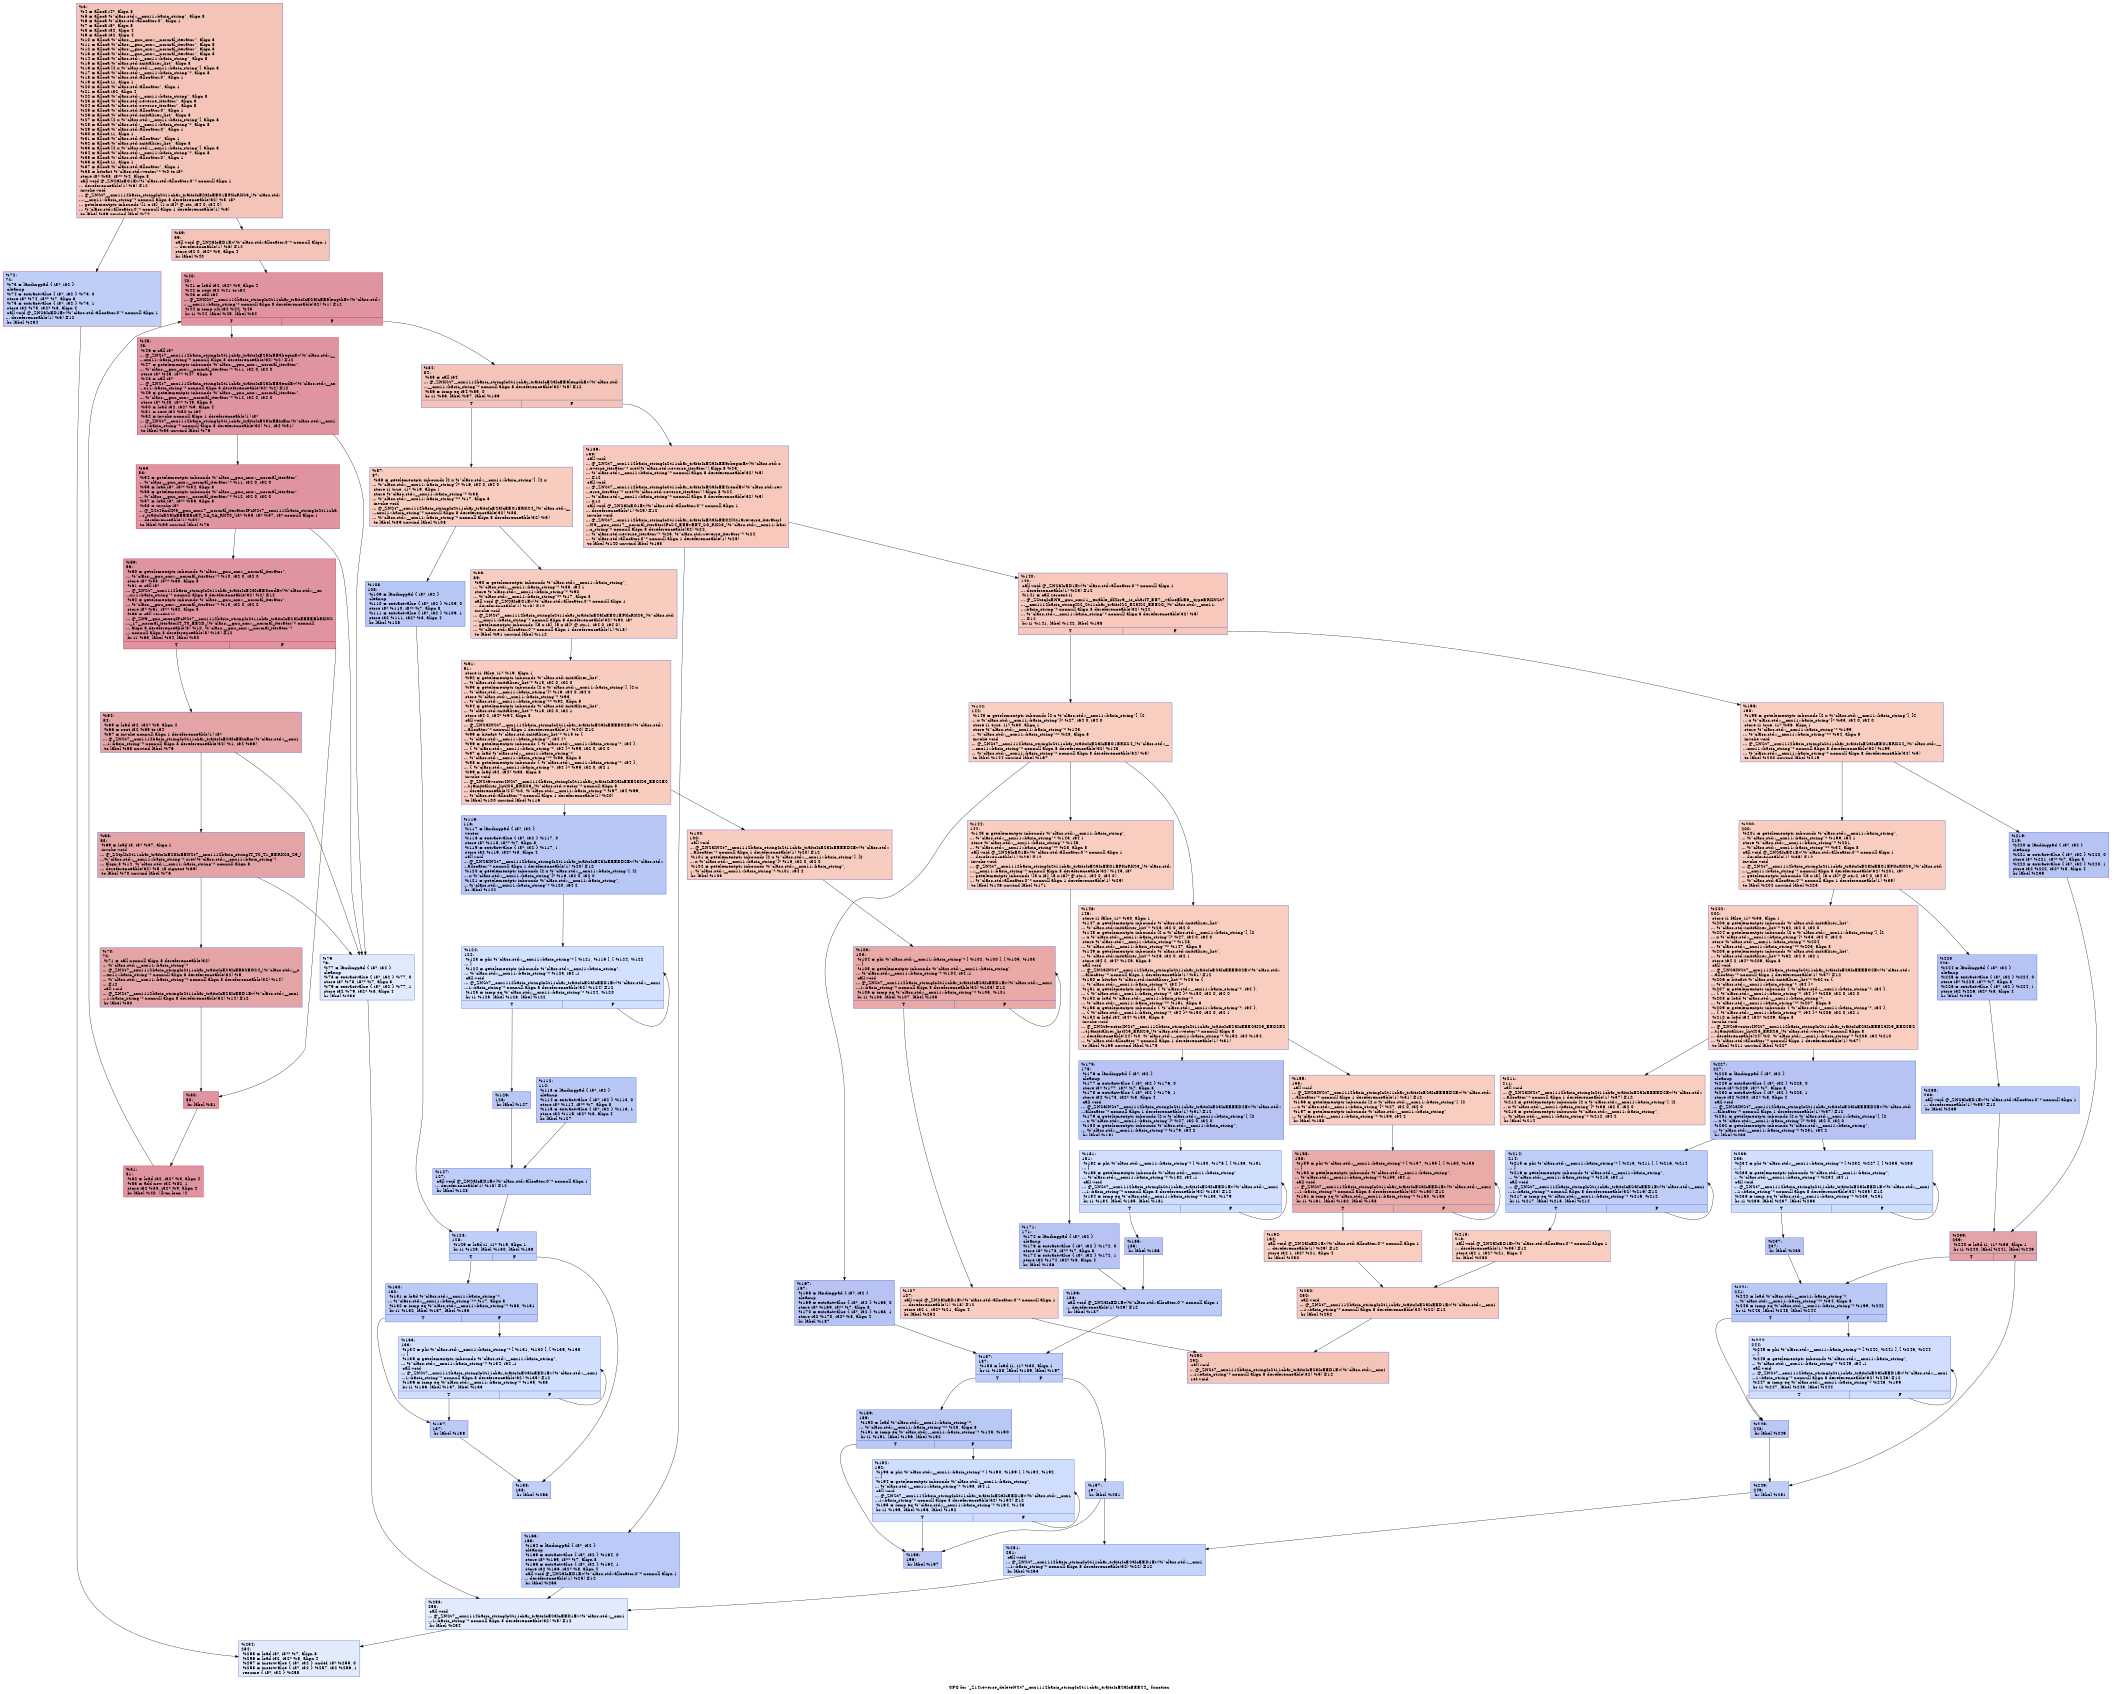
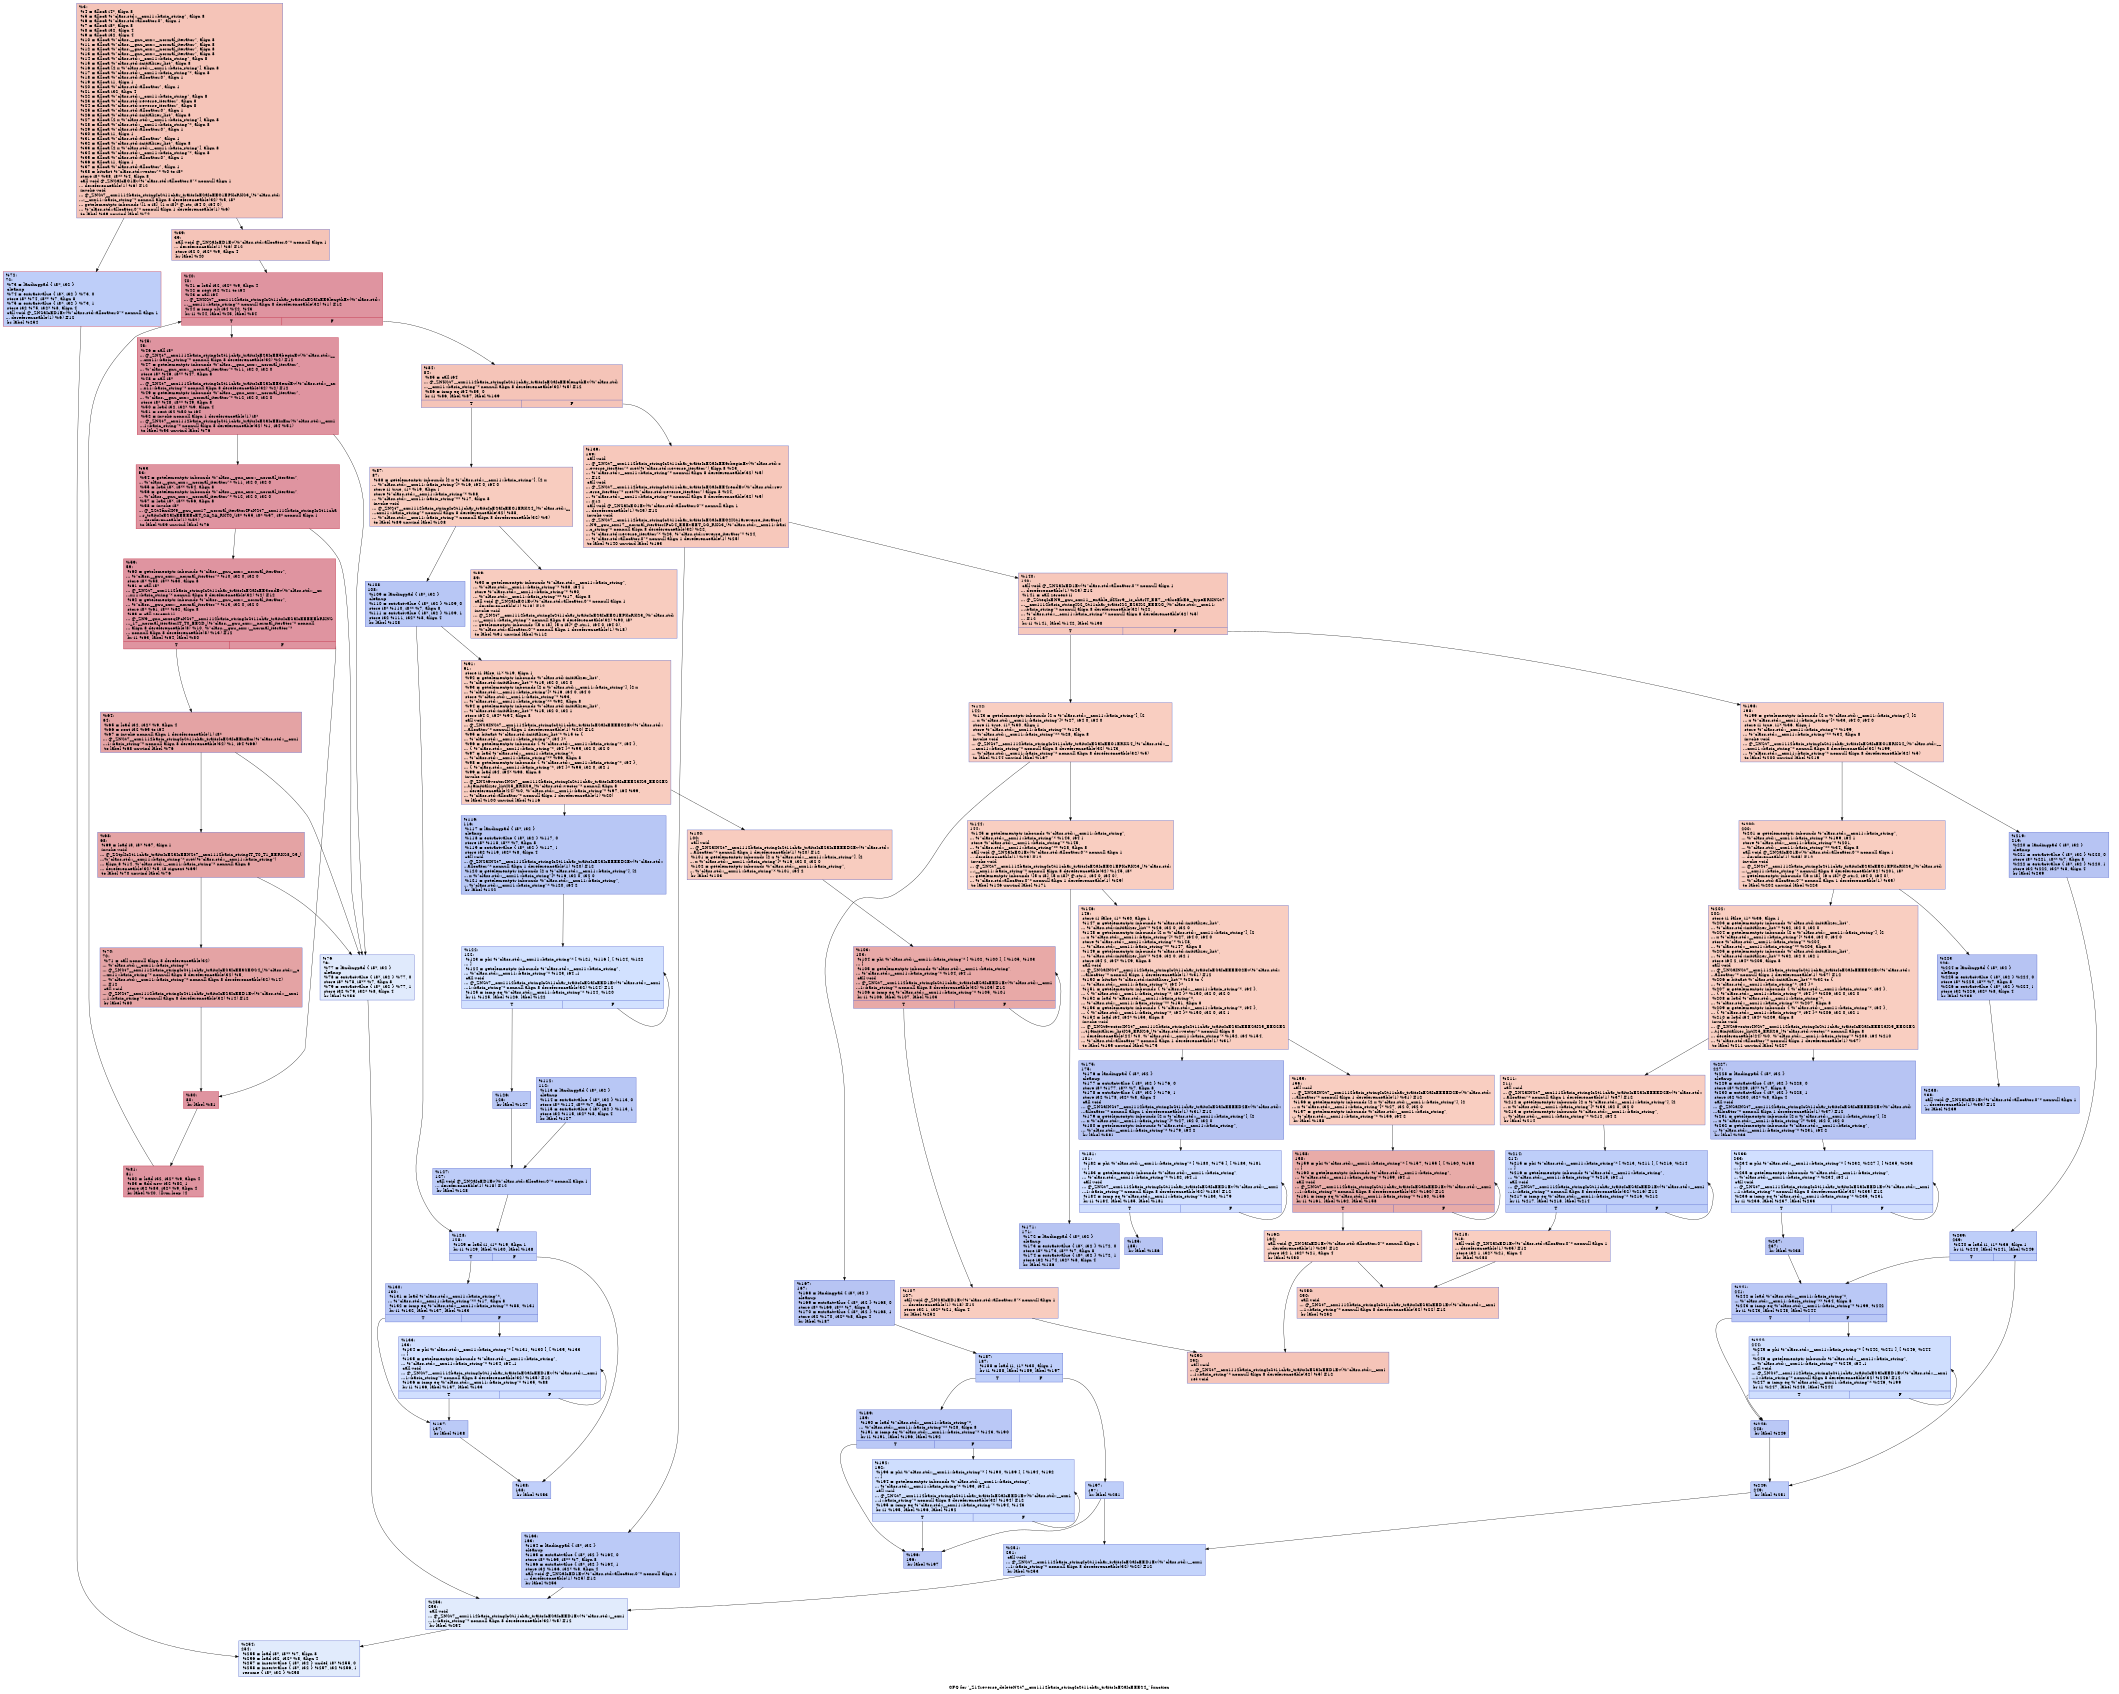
edge "%89:" -> "%91:": now "%108:" -> "%91:"
edge "%142:" -> "%146:": now "%144:" -> "%146:"
node "%116:": text "vector" -> "cleanup"
node "%175:": text "br label %181" -> "br label %581"
edge "%227:" -> "%214:": now "%211:" -> "%214:"
edge "%238:" -> "%239:": removed
node "%239:": fillcolor #c32e3170 -> #6c8ff170
node "%186:": removed
edge "%250:" -> "%252:": now "%162:" -> "%252:"
